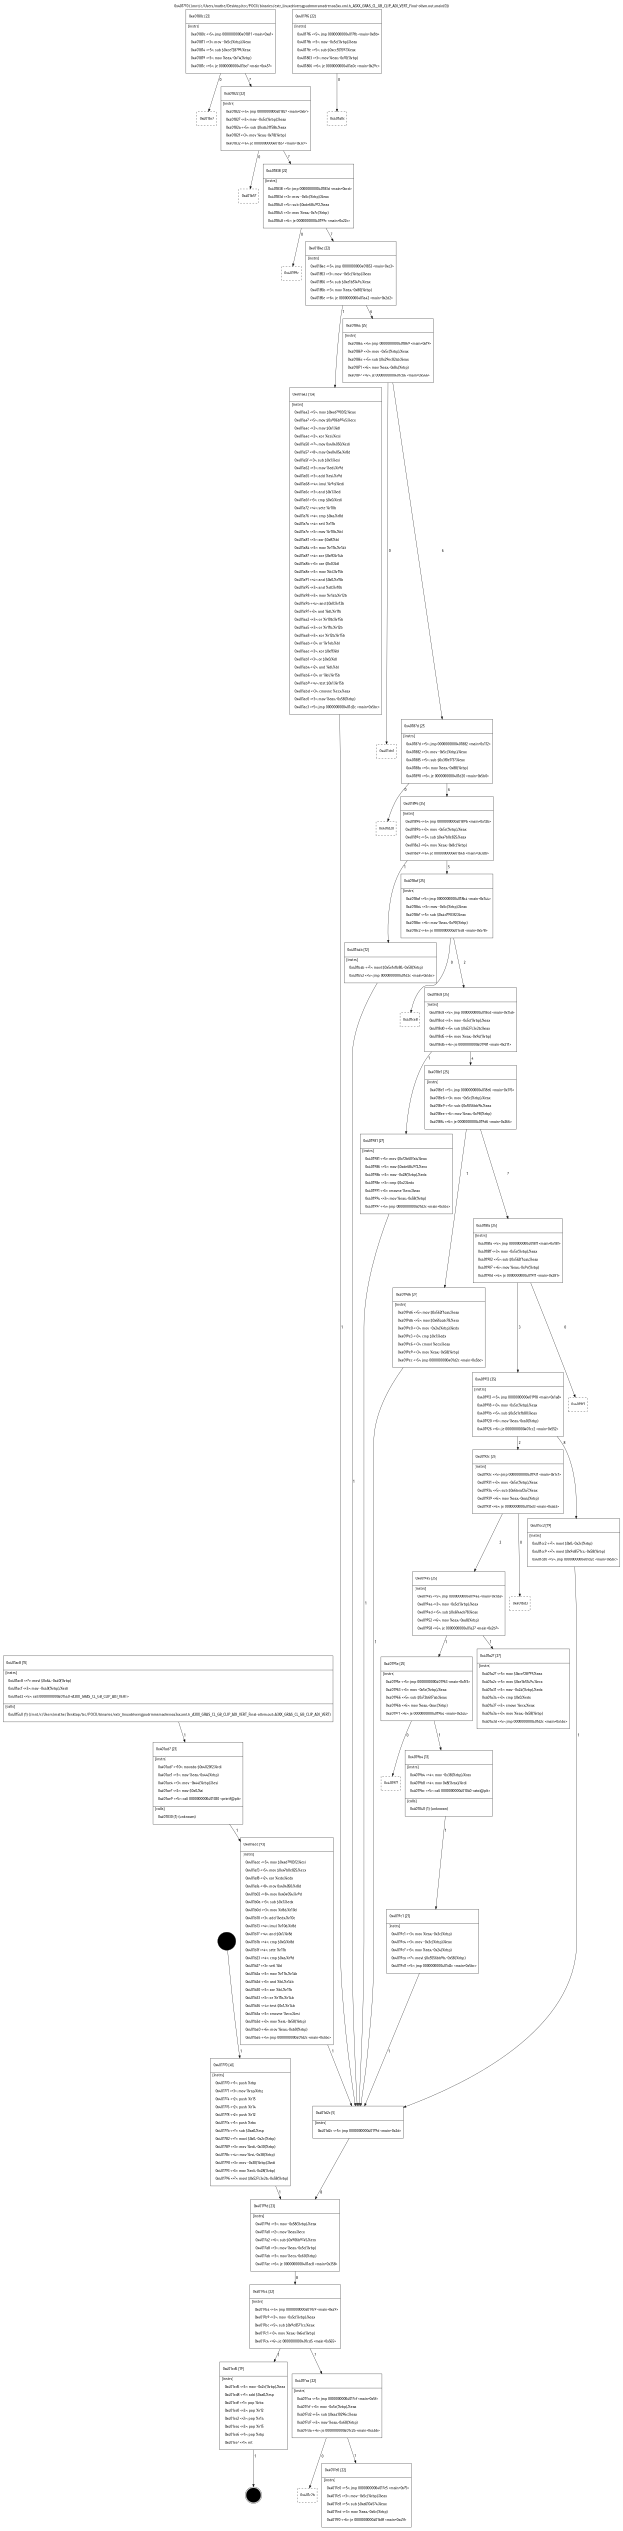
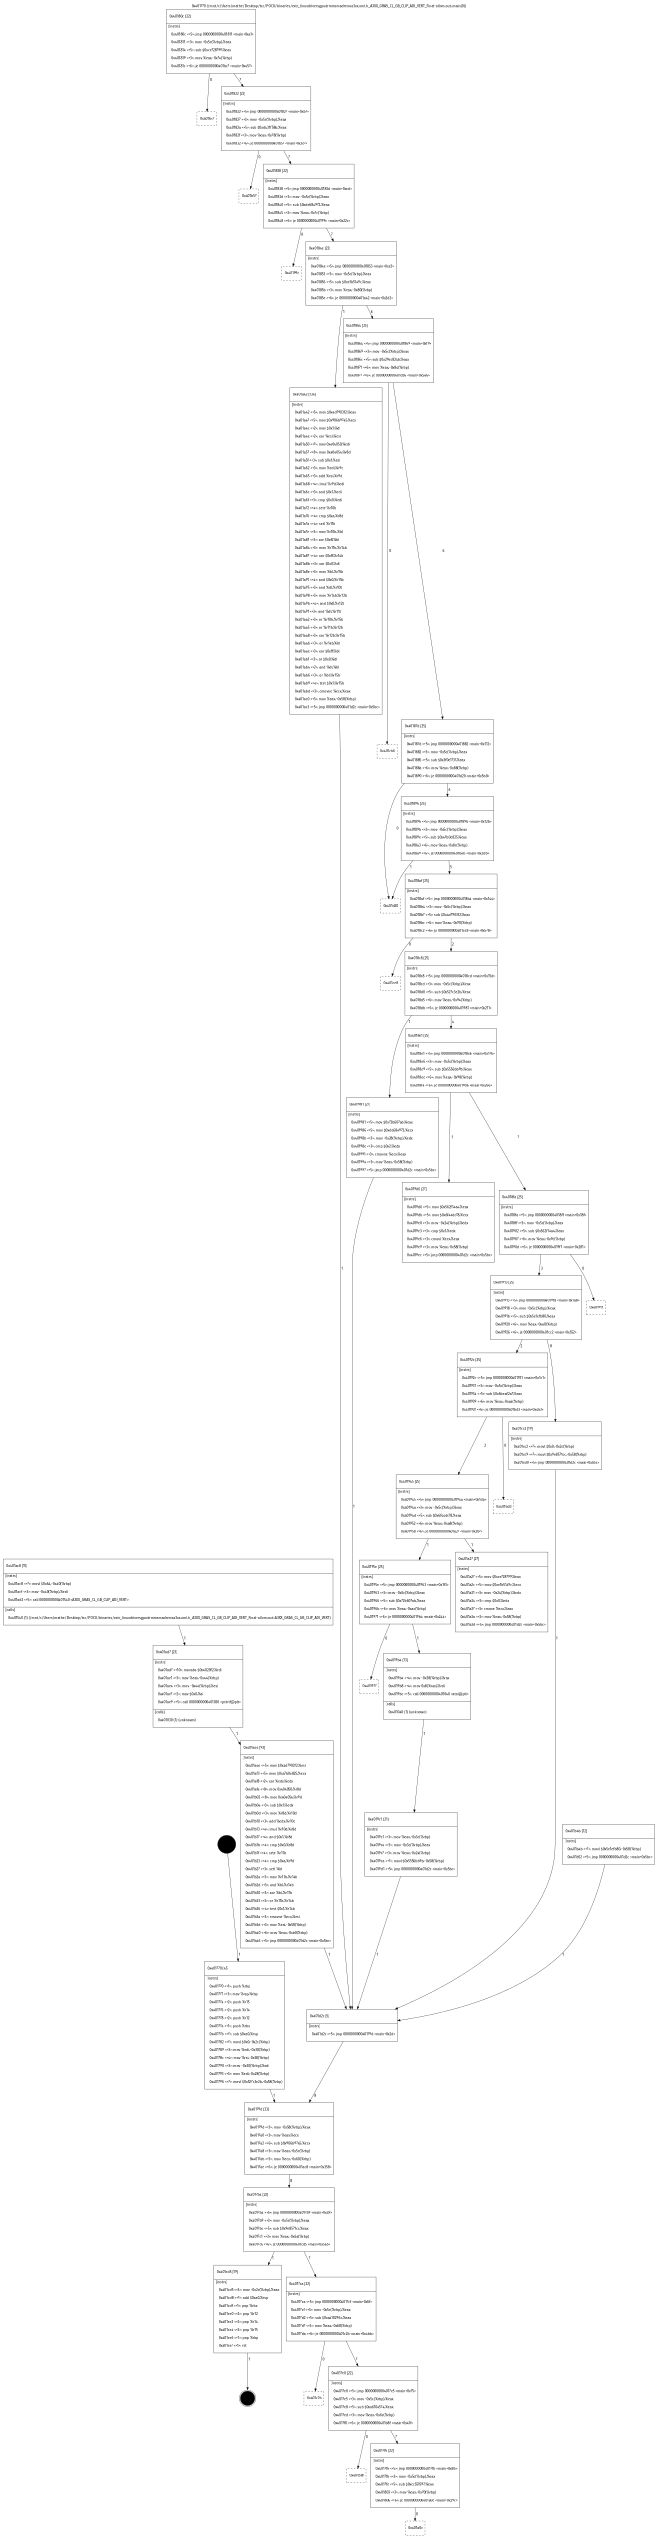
edge "0x401896 [25]" -> "0x401b4b [12]": now "0x401896 [25]" -> "0x401d20"
edge "0x4019d6 [27]" -> "0x401d2c [5]": removed, label "1"
edge "0x4017e0 [22]" -> "0x4017f6 [22]": added, label "7"
node "0x401b8f": added
